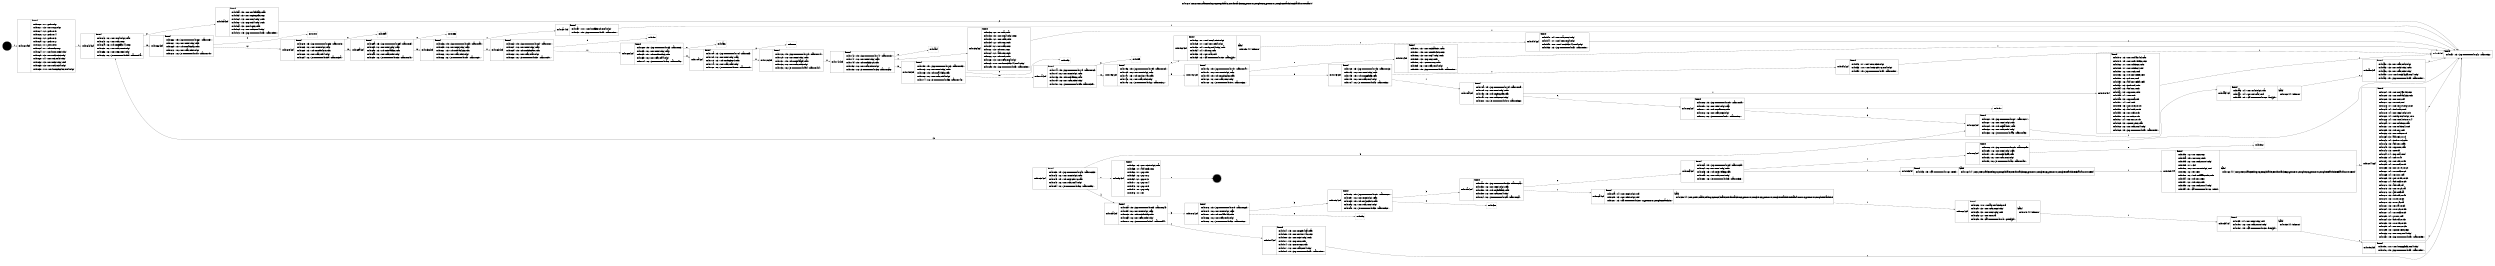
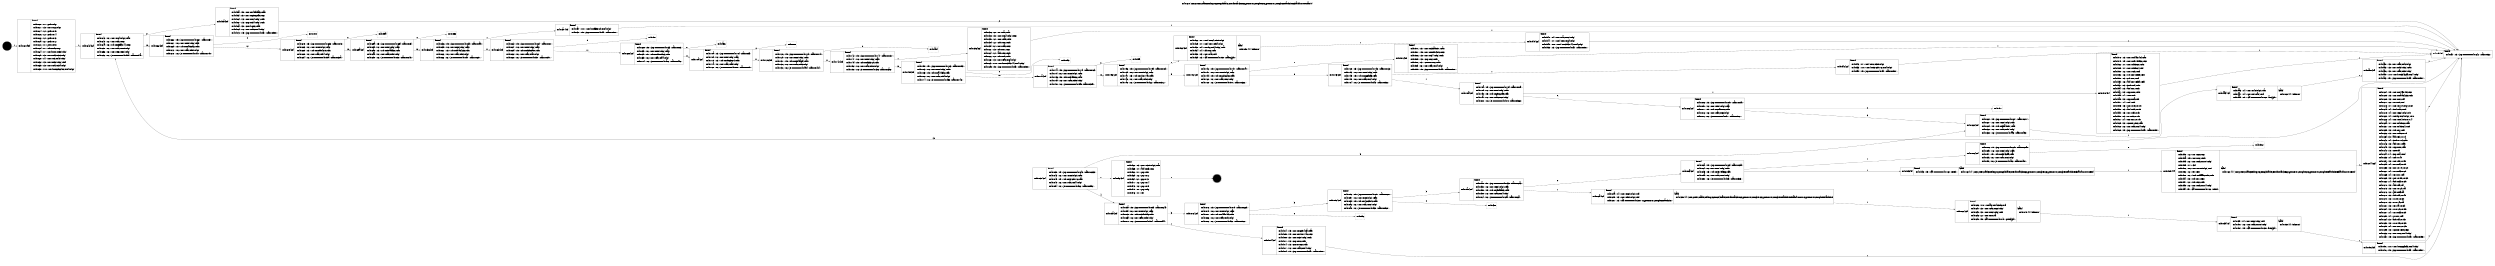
edge "0x401742 [28]" -> "0x401a94": now "0x401726 [28]" -> "0x401a94"
